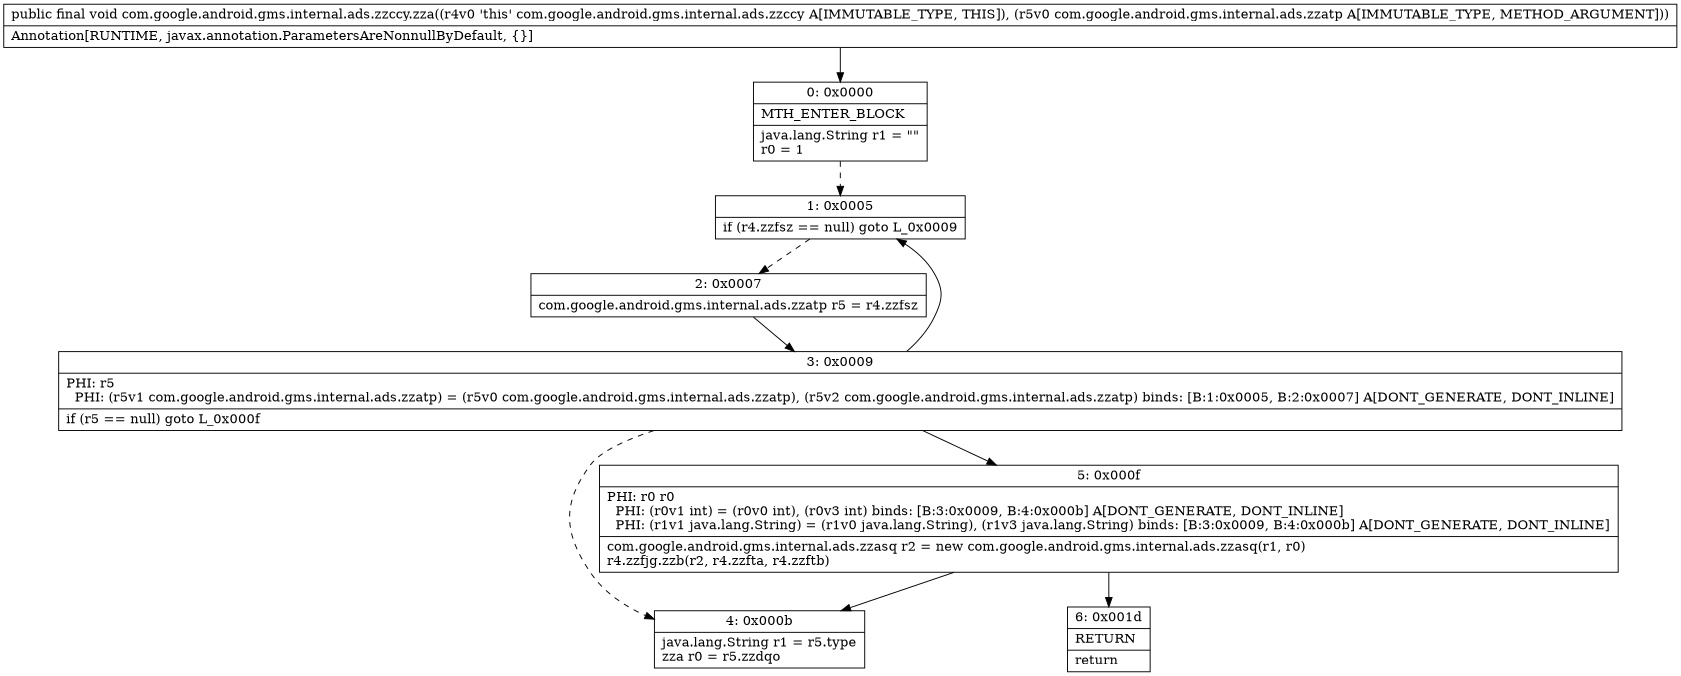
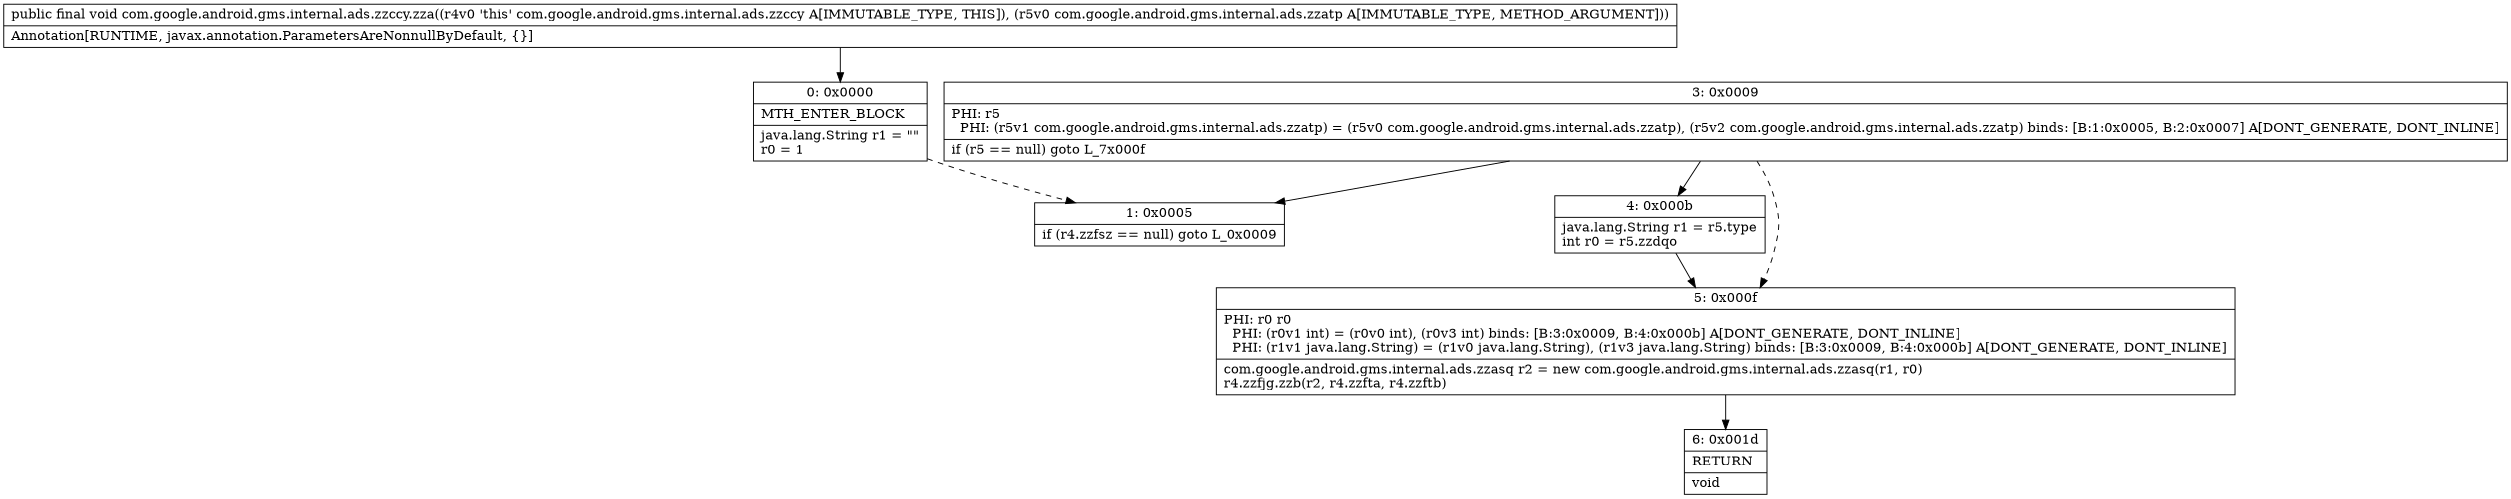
node "2: 0x0007": removed
node "3: 0x0009": text "if (r5 == null) goto L_0x000f" -> "if (r5 == null) goto L_7x000f"
edge "3: 0x0009" -> "5: 0x000f": style solid -> dashed
edge "3: 0x0009" -> "4: 0x000b": style dashed -> solid
edge "5: 0x000f" -> "4: 0x000b": reversed
node "4: 0x000b": text "zza r0 = r5.zzdqo" -> "int r0 = r5.zzdqo"
node "6: 0x001d": text "return" -> "void"
